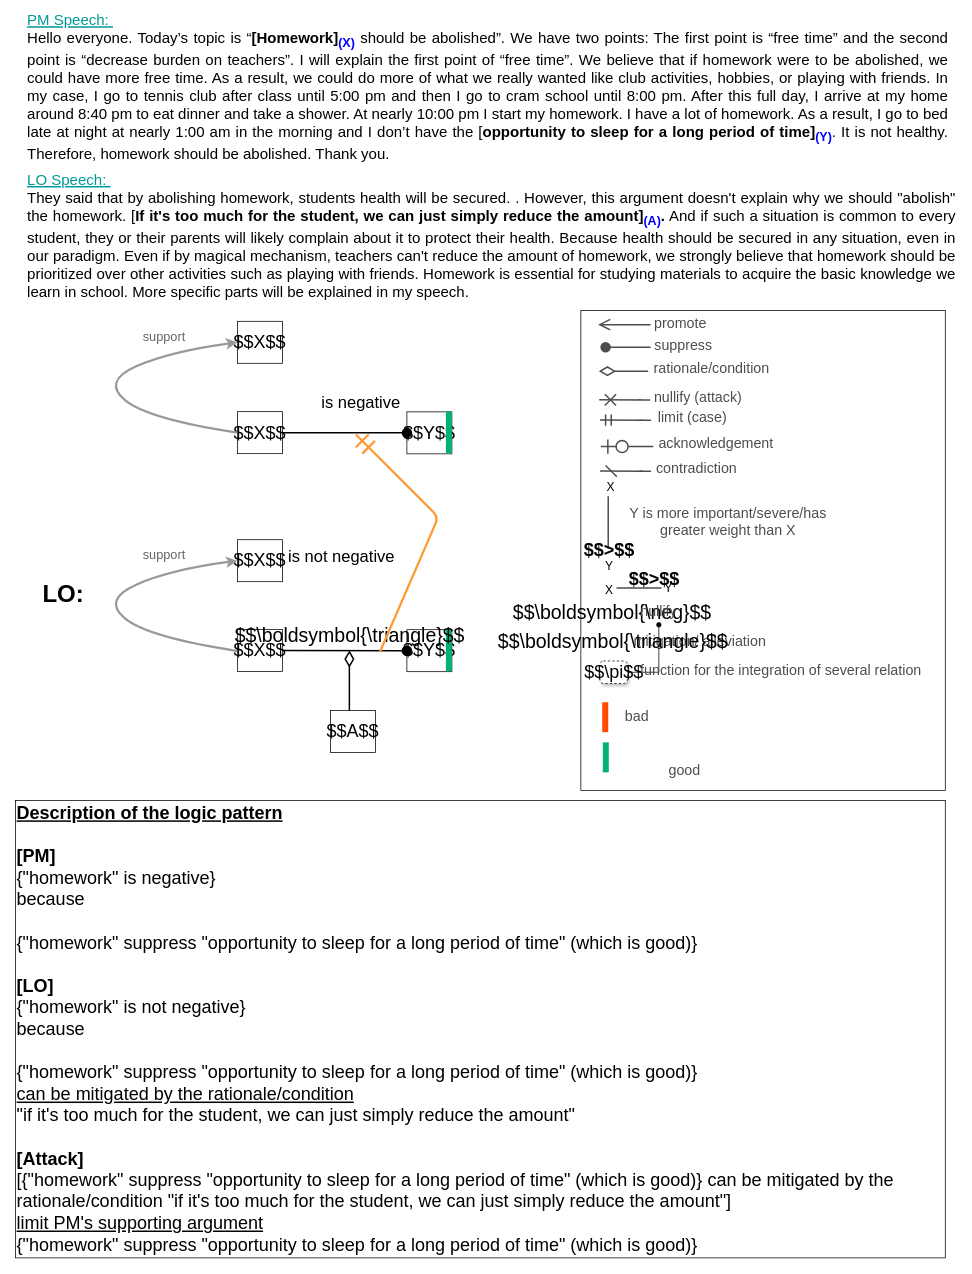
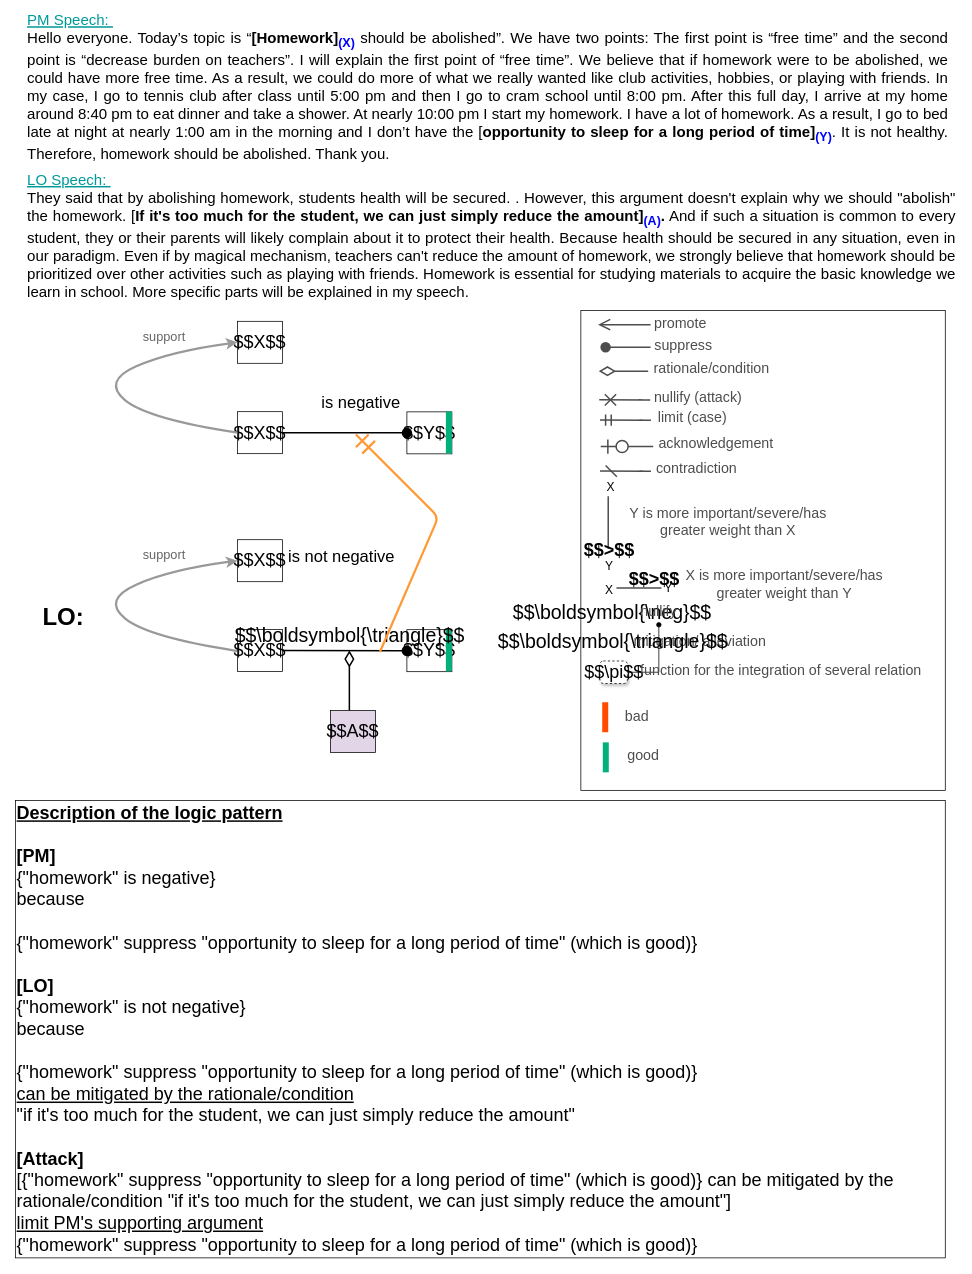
node "X is more important/severe/has greater weight than Y": added
node "LO:": moved (63, 594) -> (63, 617)
node "$$A$$": fillcolor #ffffff -> #e1d5e7
node "good": moved (685, 770) -> (643, 755)
